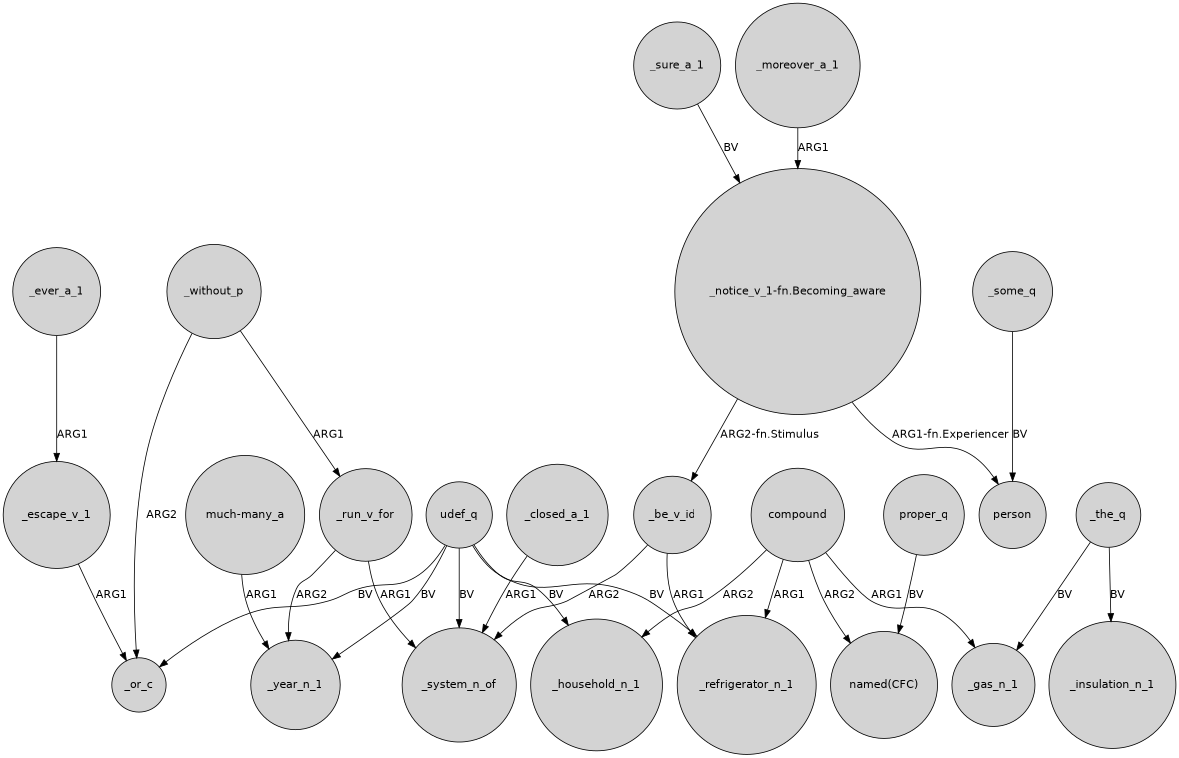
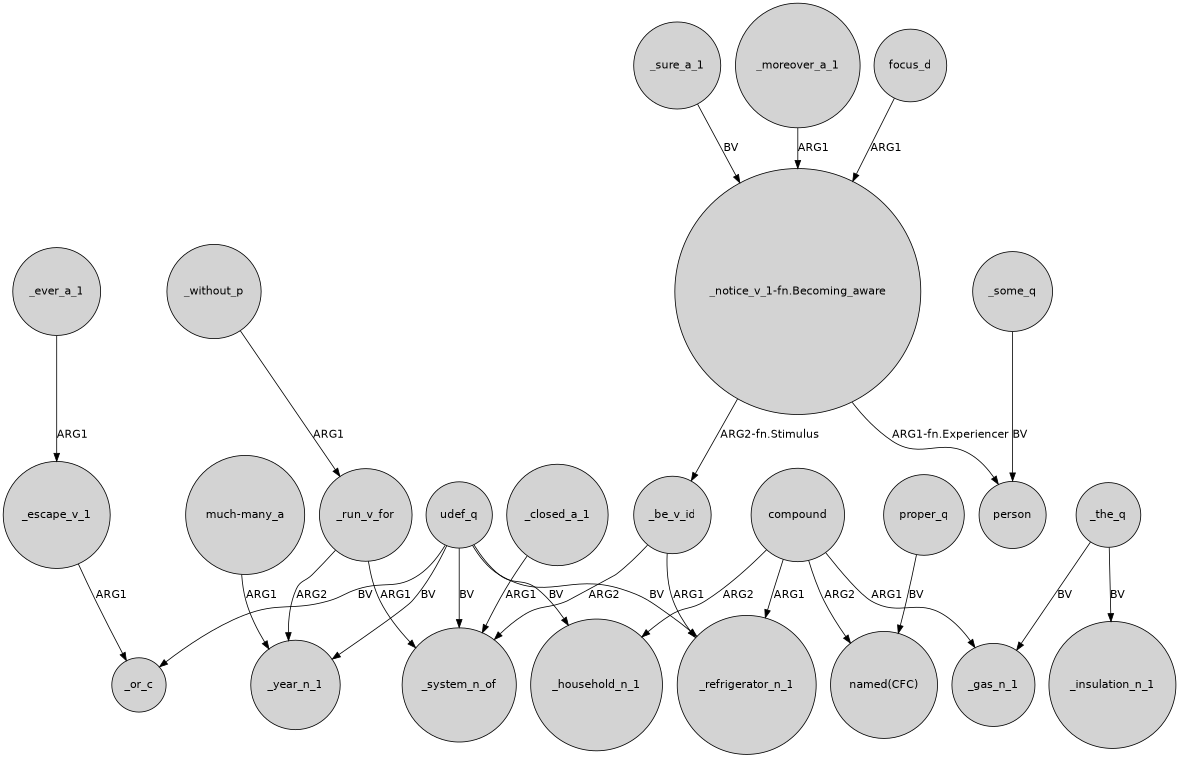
node "focus_d": added
edge "_without_p" -> "_or_c": removed, label "ARG2"
